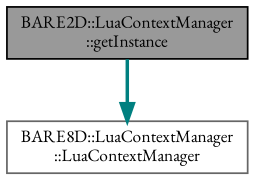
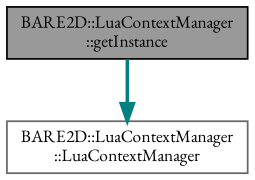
node "BARE8D::LuaContextManager ::LuaContextManager": label "BARE8D::LuaContextManager ::LuaContextManager" -> "BARE2D::LuaContextManager ::LuaContextManager"
